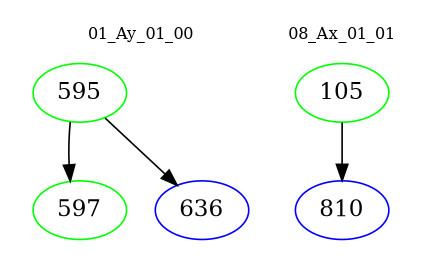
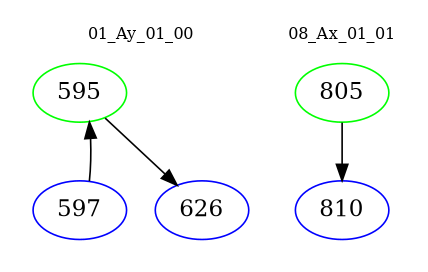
node "105": label "105" -> "805"
edge "595" -> "597": reversed
node "597": color green -> blue
node "636": label "636" -> "626"
